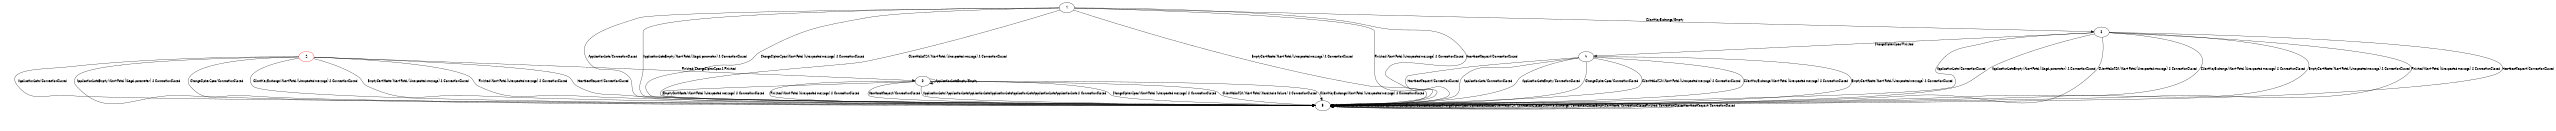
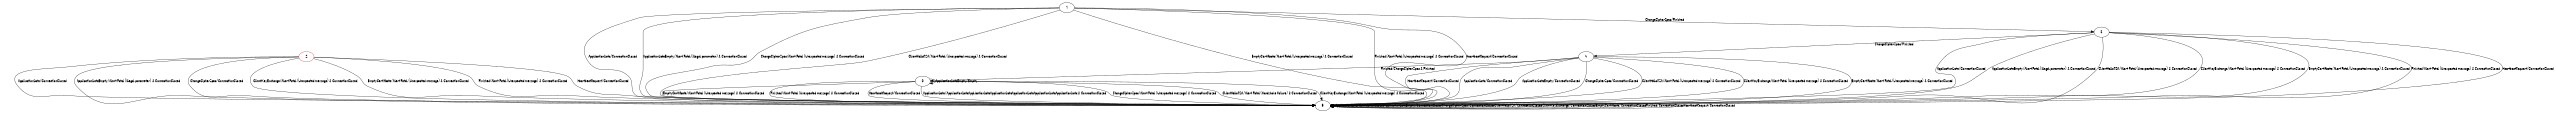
edge "1" -> "3": label "ClientKeyExchange/Empty" -> "ChangeCipherSpec/Finished"
edge "2" -> "0": now "4" -> "0"
